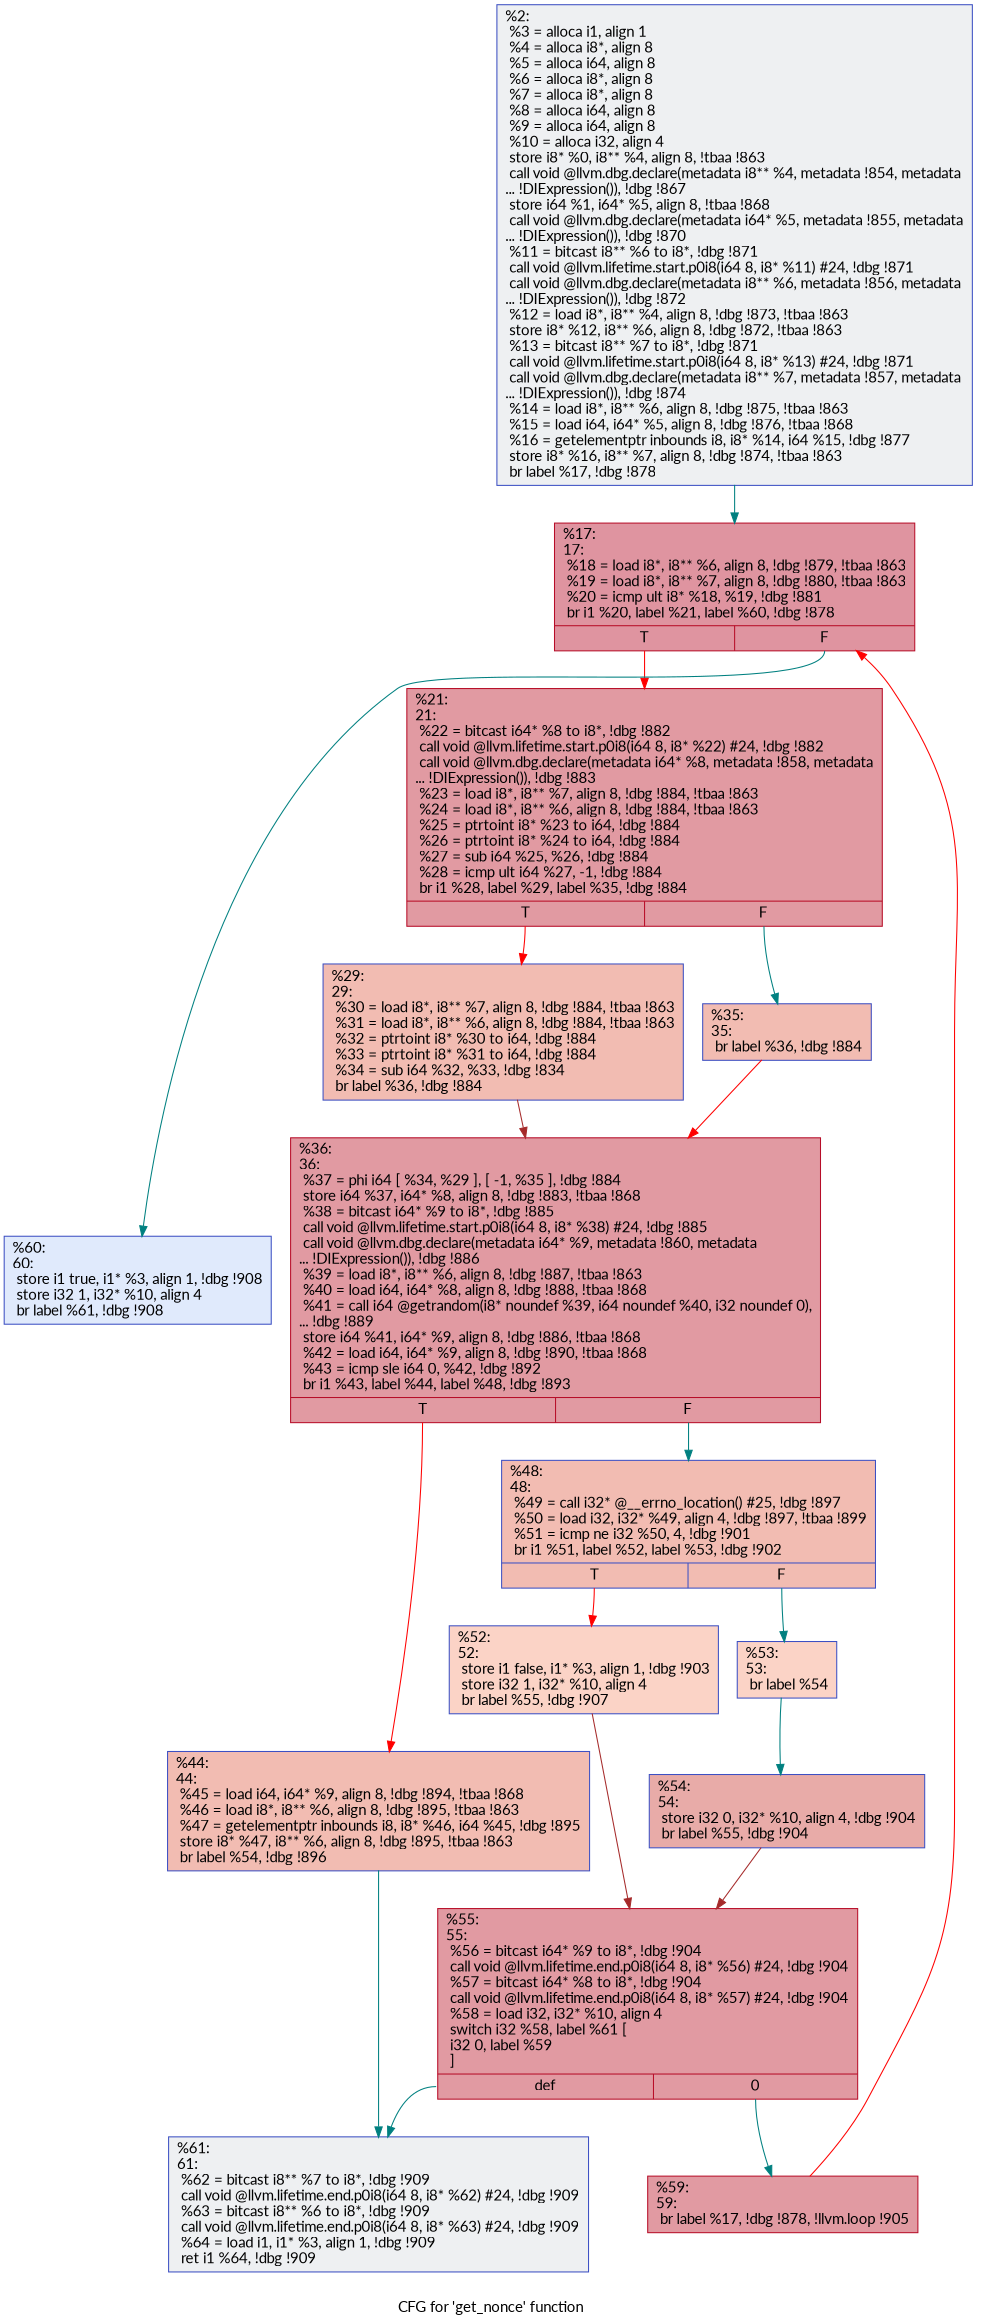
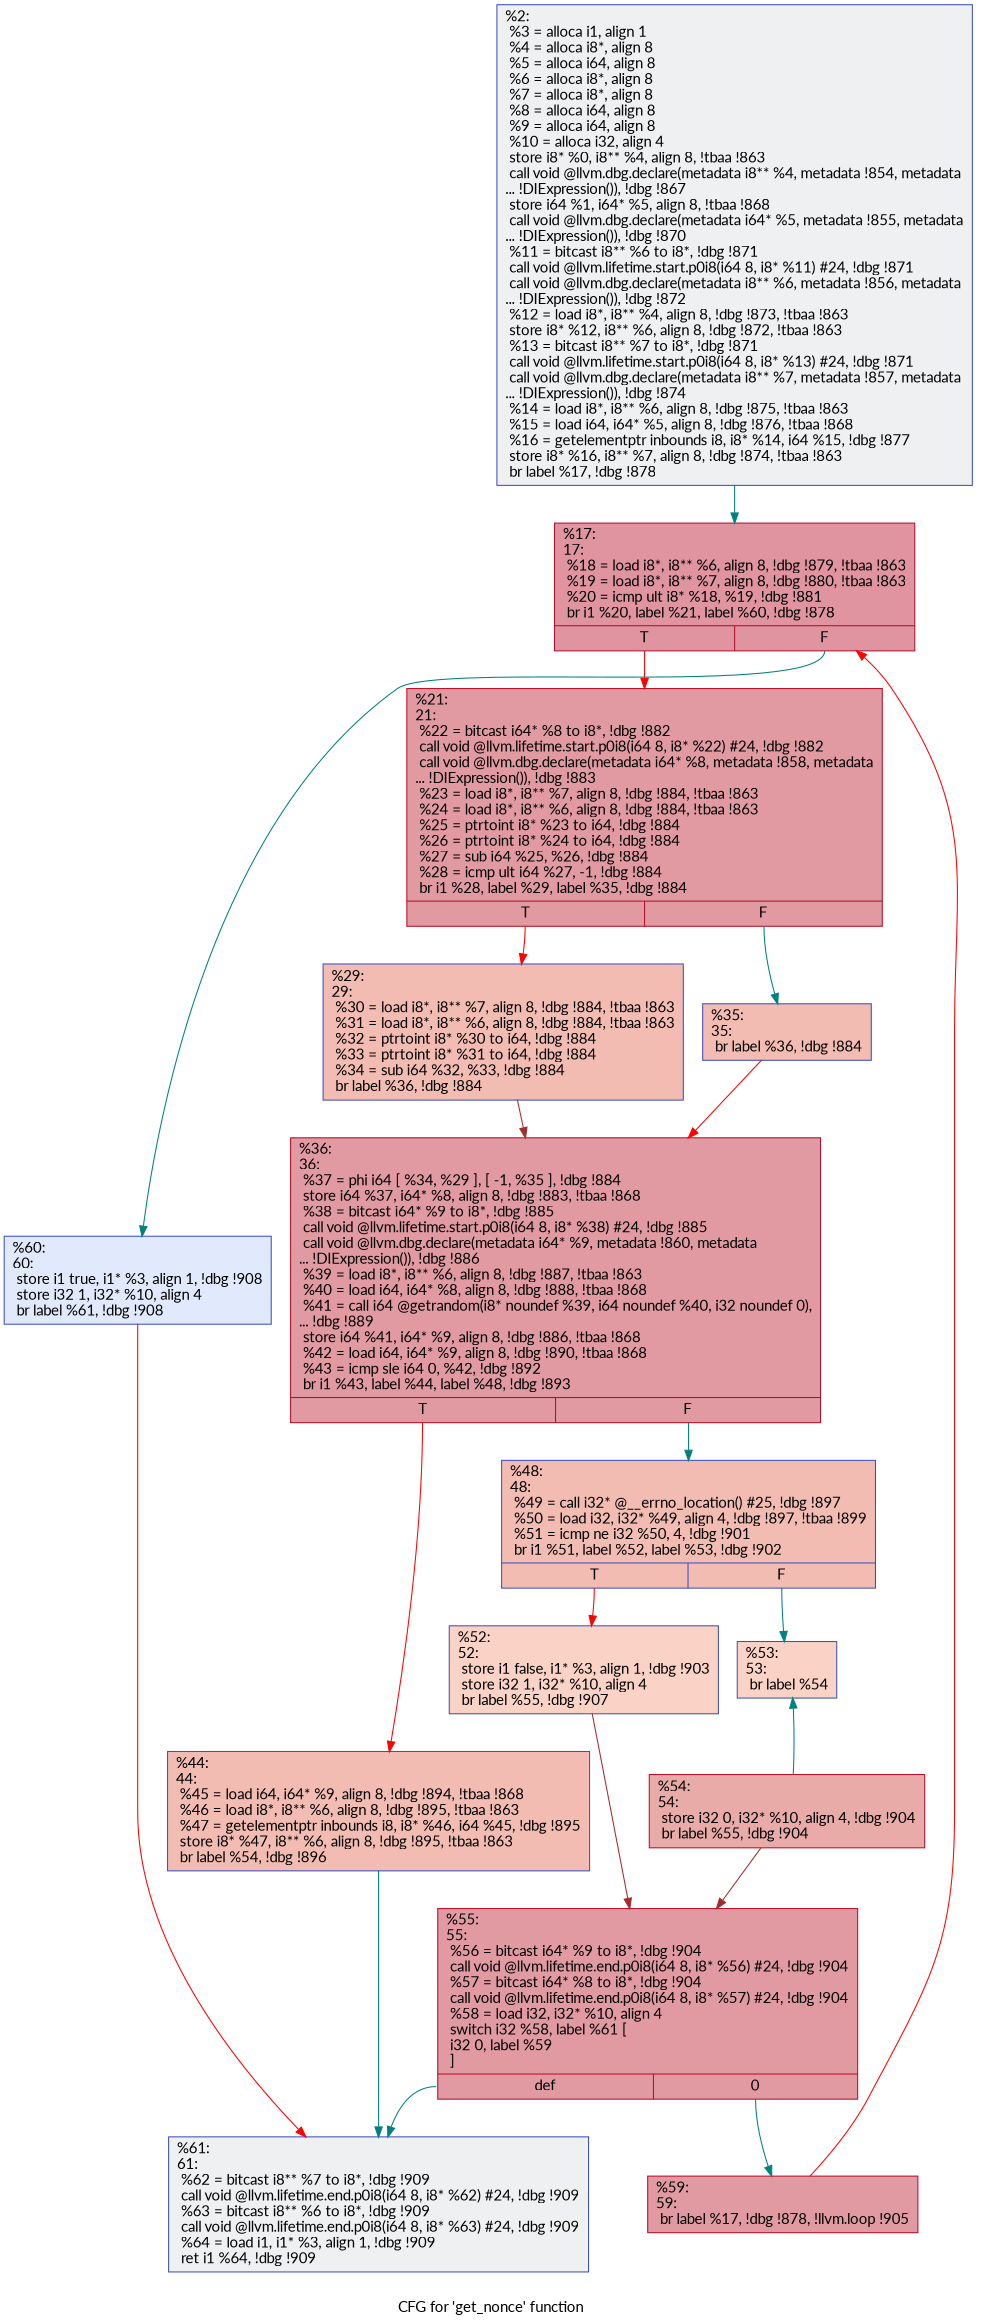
node "%29:": text "%34 = sub i64 %32, %33, !dbg !834" -> "%34 = sub i64 %32, %33, !dbg !884"
edge "%53:" -> "%54:": reversed
edge "%60:" -> "%61:": added
node "%54:": color #3d50c3ff -> #b70d28ff
